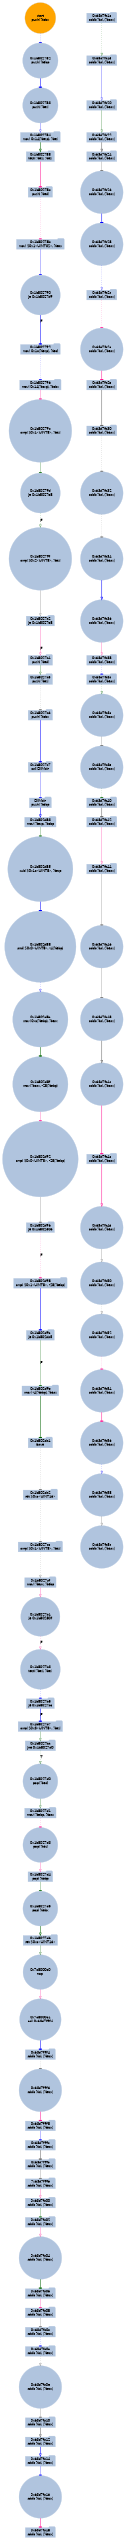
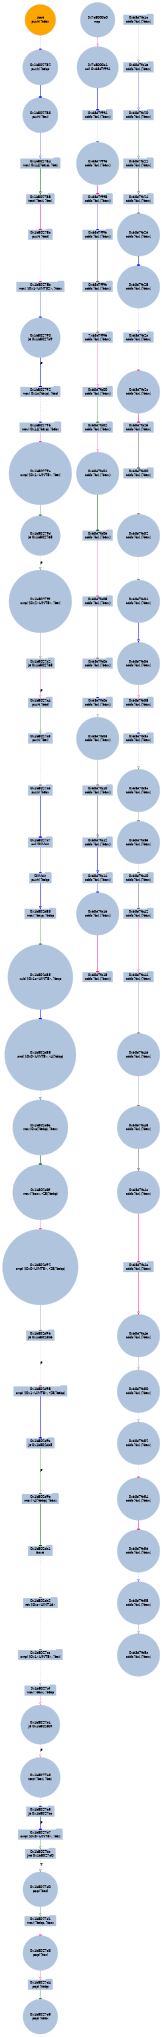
node "0x1b8027d6 ret $0xc<UINT16>": removed
